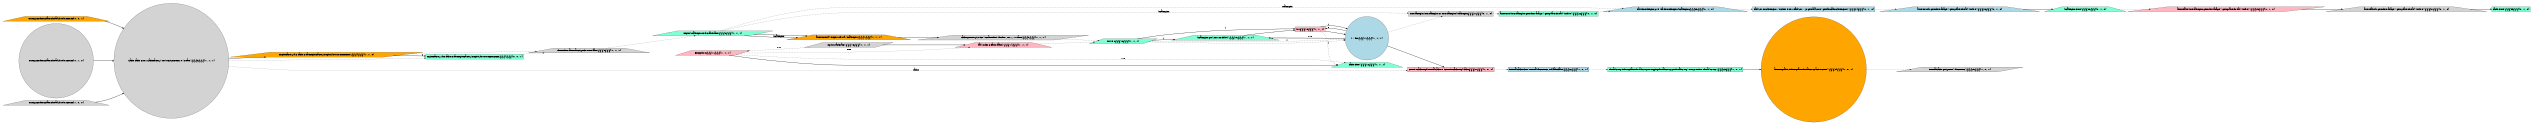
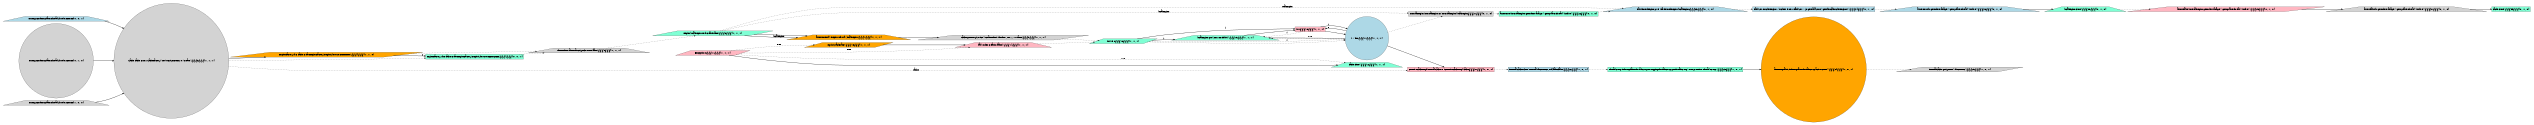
node "testAsyncIndexUpdaterThreadShutdownForRR['0', '0', '1']": fillcolor orange -> lightblue
node "e.printStackTrace()@@@13@@@['1', '1', '1']": fillcolor lightgrey -> orange
edge "i++@@@18@@@['1', '1', '1']" -> "cache.close()@@@12@@@['1', '1', '1']": now "i++@@@18@@@['1', '1', '1']" -> "localRegion.put(i,new Portfolio(i))@@@19@@@['1', '1', '1']"
edge "e.printStackTrace()@@@13@@@['1', '1', '1']" -> "Exception e@@@11@@@['1', '1', '1']": reversed
